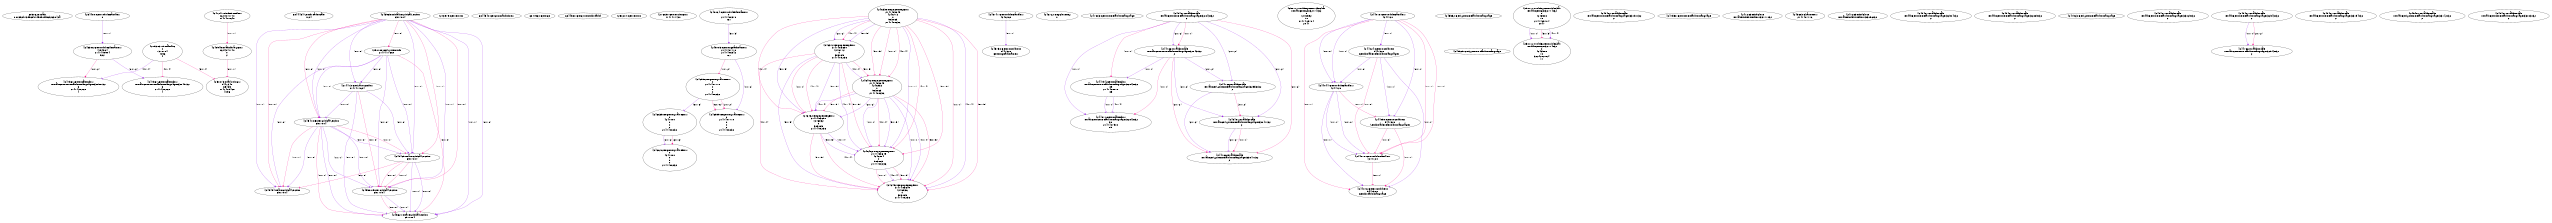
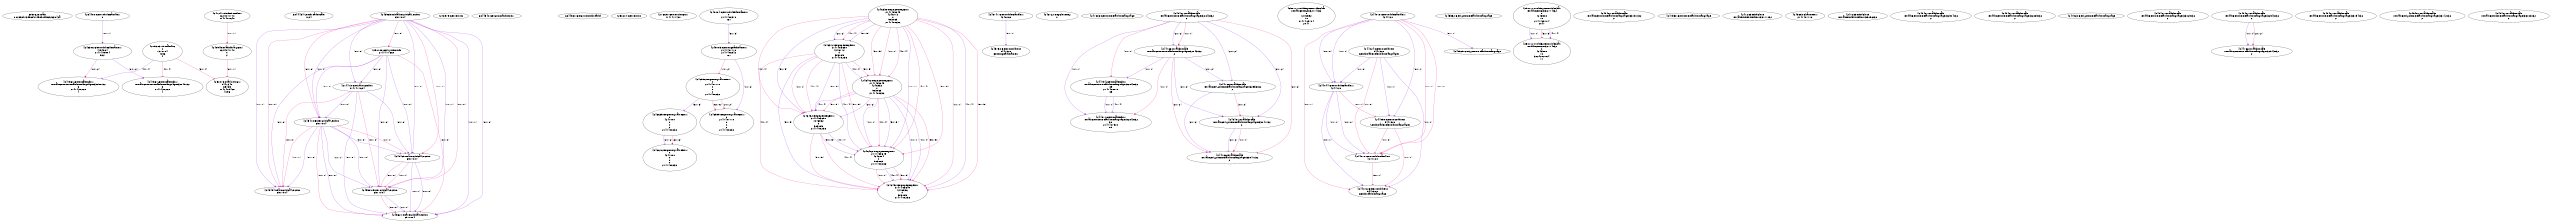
node "6844560.GetACP": removed
edge "4244018.GetModuleHandleW 4244120" -> "4244024.GetProcAddress 9441320 GetThreadPreferredUILanguages": now "4244018.GetModuleHandleW 4244120" -> "4245525.GetSystemDefaultUILanguage"
edge "4245469.LeaveCriticalSection 6917004" -> "4245454.LeaveCriticalSection 6917004": now "4214413.GetStartupInfoW 2147417624" -> "4245454.LeaveCriticalSection 6917004"
